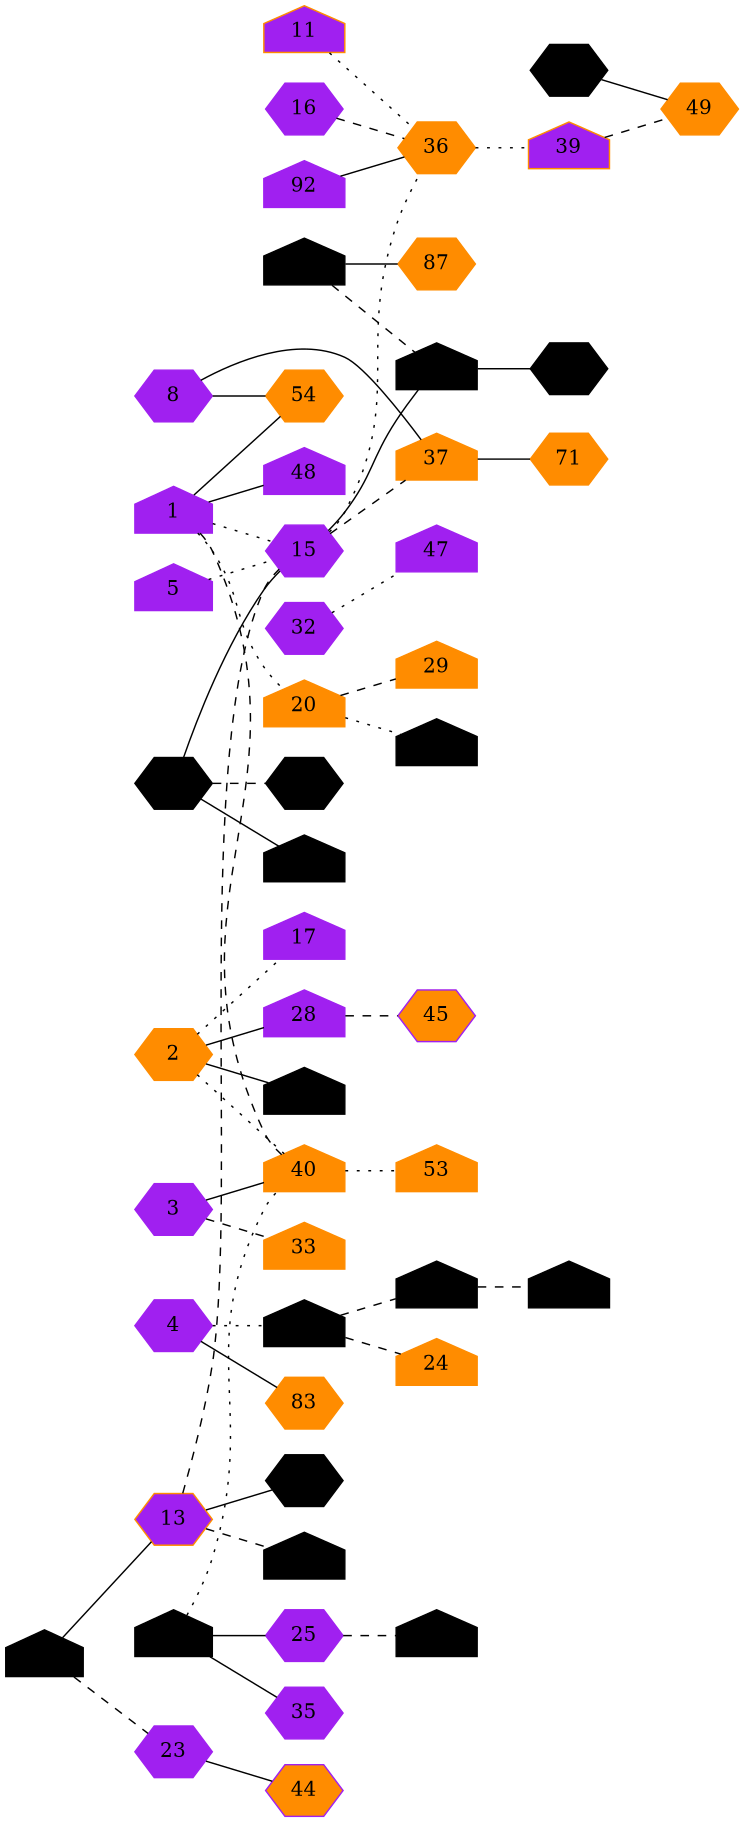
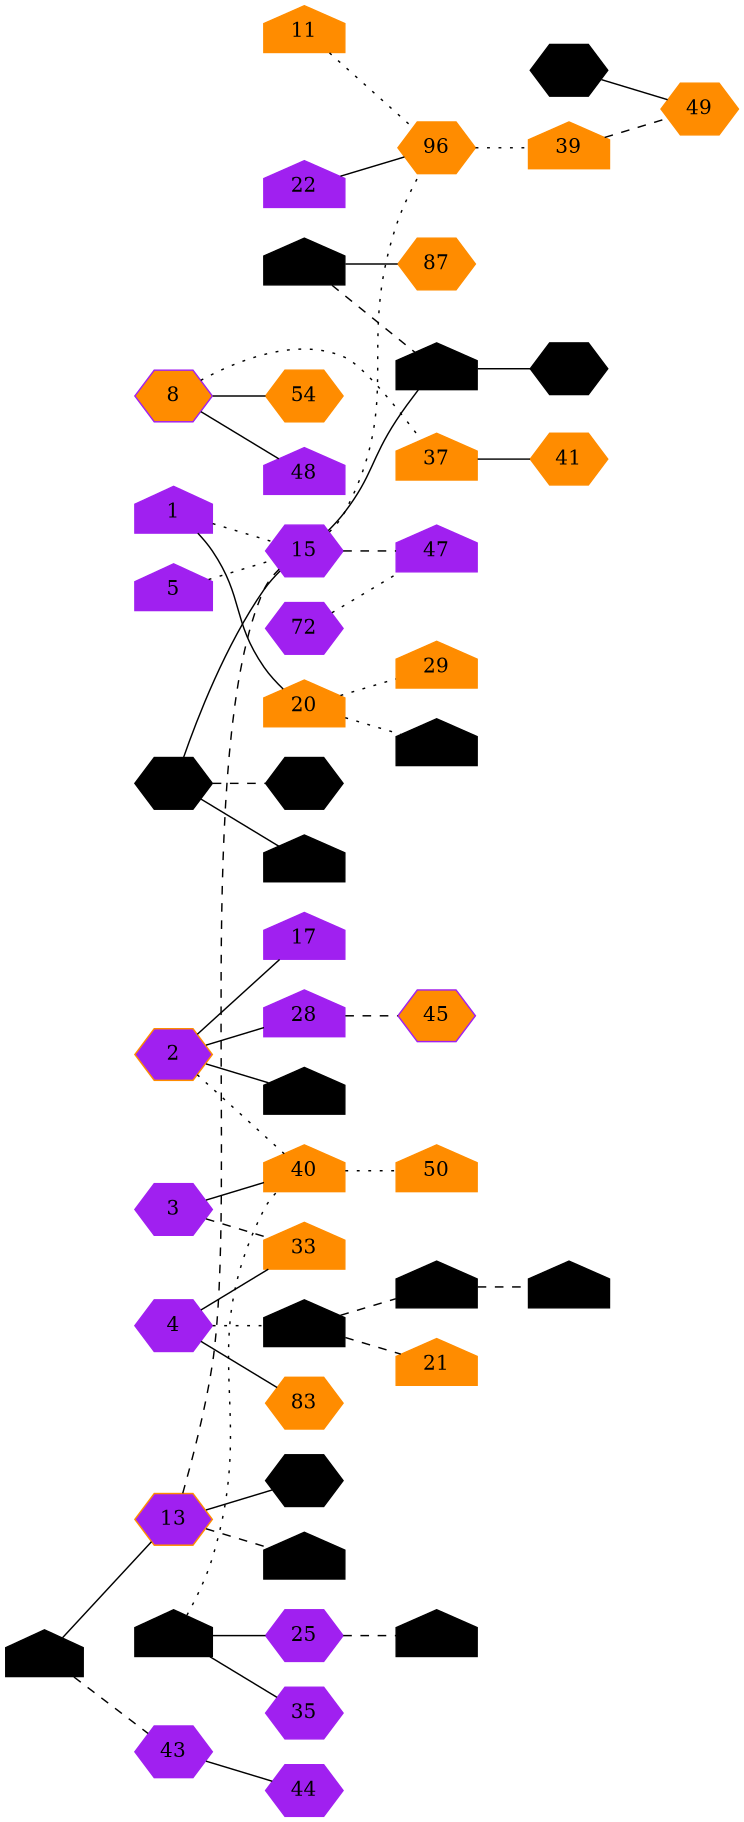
node "11": fillcolor purple -> darkorange
node "16": removed
node "36": label "36" -> "96"
node "39": fillcolor purple -> darkorange
node "92": label "92" -> "22"
edge "8" -- "37": style solid -> dotted
node "8": fillcolor purple -> darkorange
edge "54" -- "1": removed
node "71": label "71" -> "41"
edge "48" -- "1": now "48" -- "8"
edge "37" -- "15": now "47" -- "15"
node "32": label "32" -> "72"
edge "1" -- "20": style dotted -> solid
edge "29" -- "20": style dashed -> dotted
edge "1" -- "40": removed
edge "17" -- "2": style dotted -> solid
node "2": fillcolor darkorange -> purple
node "53": label "53" -> "50"
edge "33" -- "4": added
node "24": label "24" -> "21"
node "23": label "23" -> "43"
node "44": fillcolor darkorange -> purple
